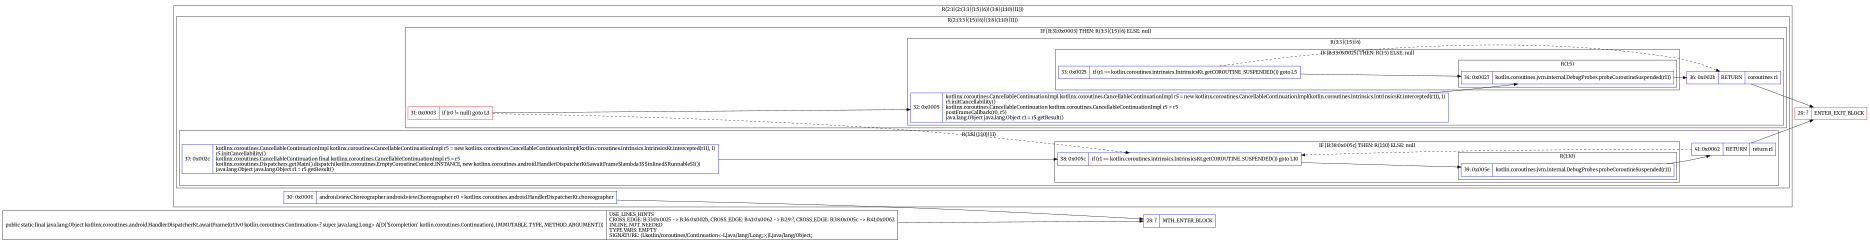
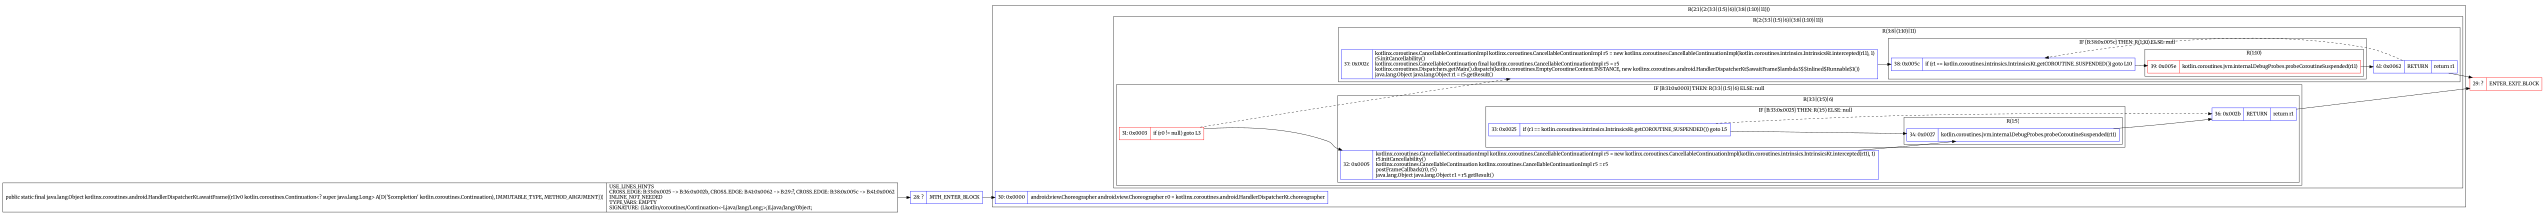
node "36: 0x002b": text "coroutines r1" -> "return r1"
edge "31: 0x0003" -> "38: 0x005c": now "31: 0x0003" -> "37: 0x002c"
node "39: 0x005e": color blue -> red
edge "30: 0x0000" -> "28: ?": reversed
